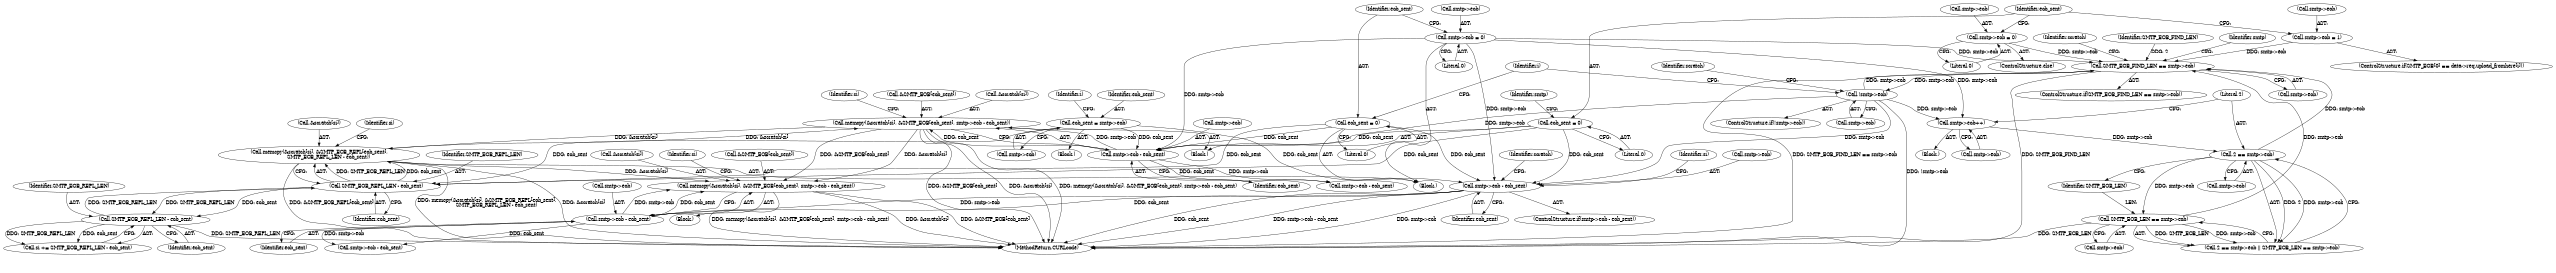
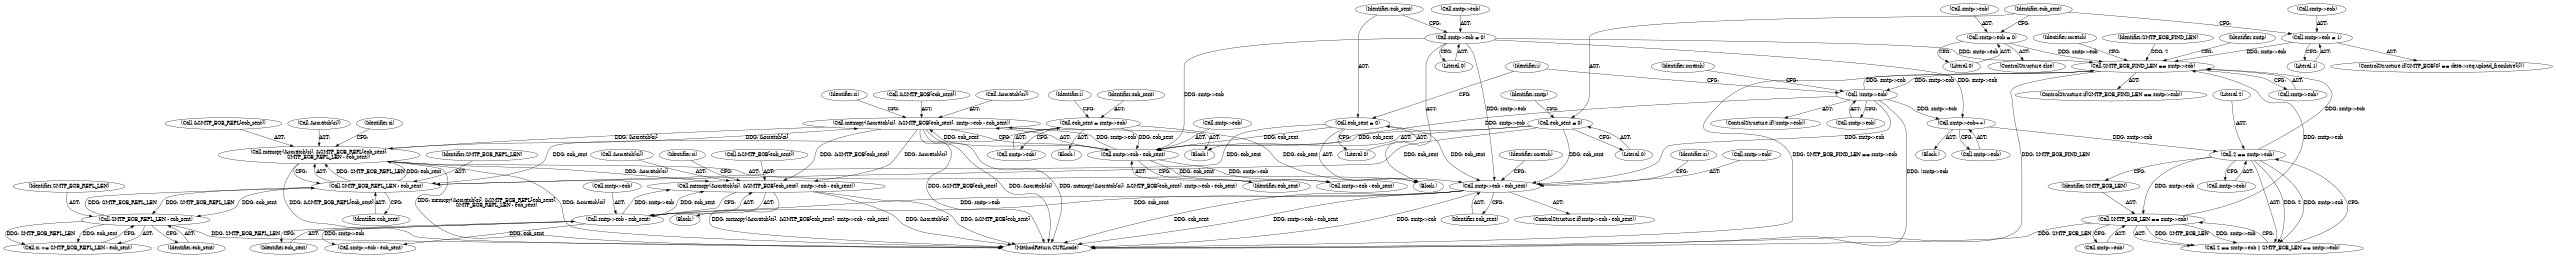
node "(Literal,1)": added
edge "(Literal,2)" -> "(Call,smtp->eob++)": removed, label "CFG:"
node "(Call,&SMTP_EOB_REPL[eob_sent])": added
edge "(Identifier,SMTP_EOB_LEN)" -> "(Call,SMTP_EOB_LEN == smtp->eob)": label "LEN: " -> "AST: "
